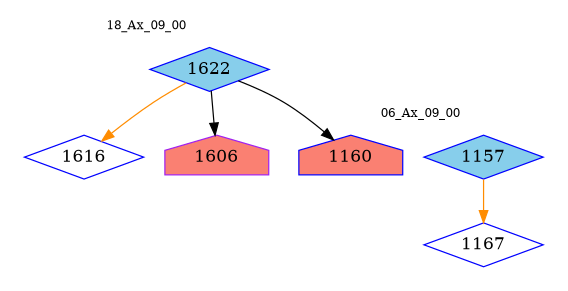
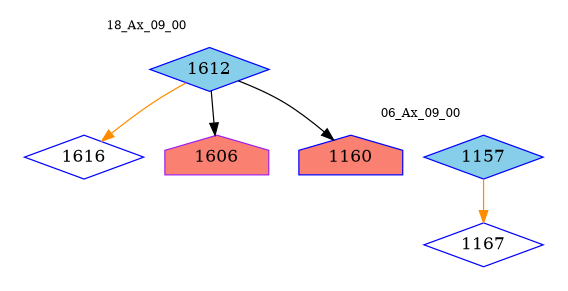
node "1622": label "1622" -> "1612"
